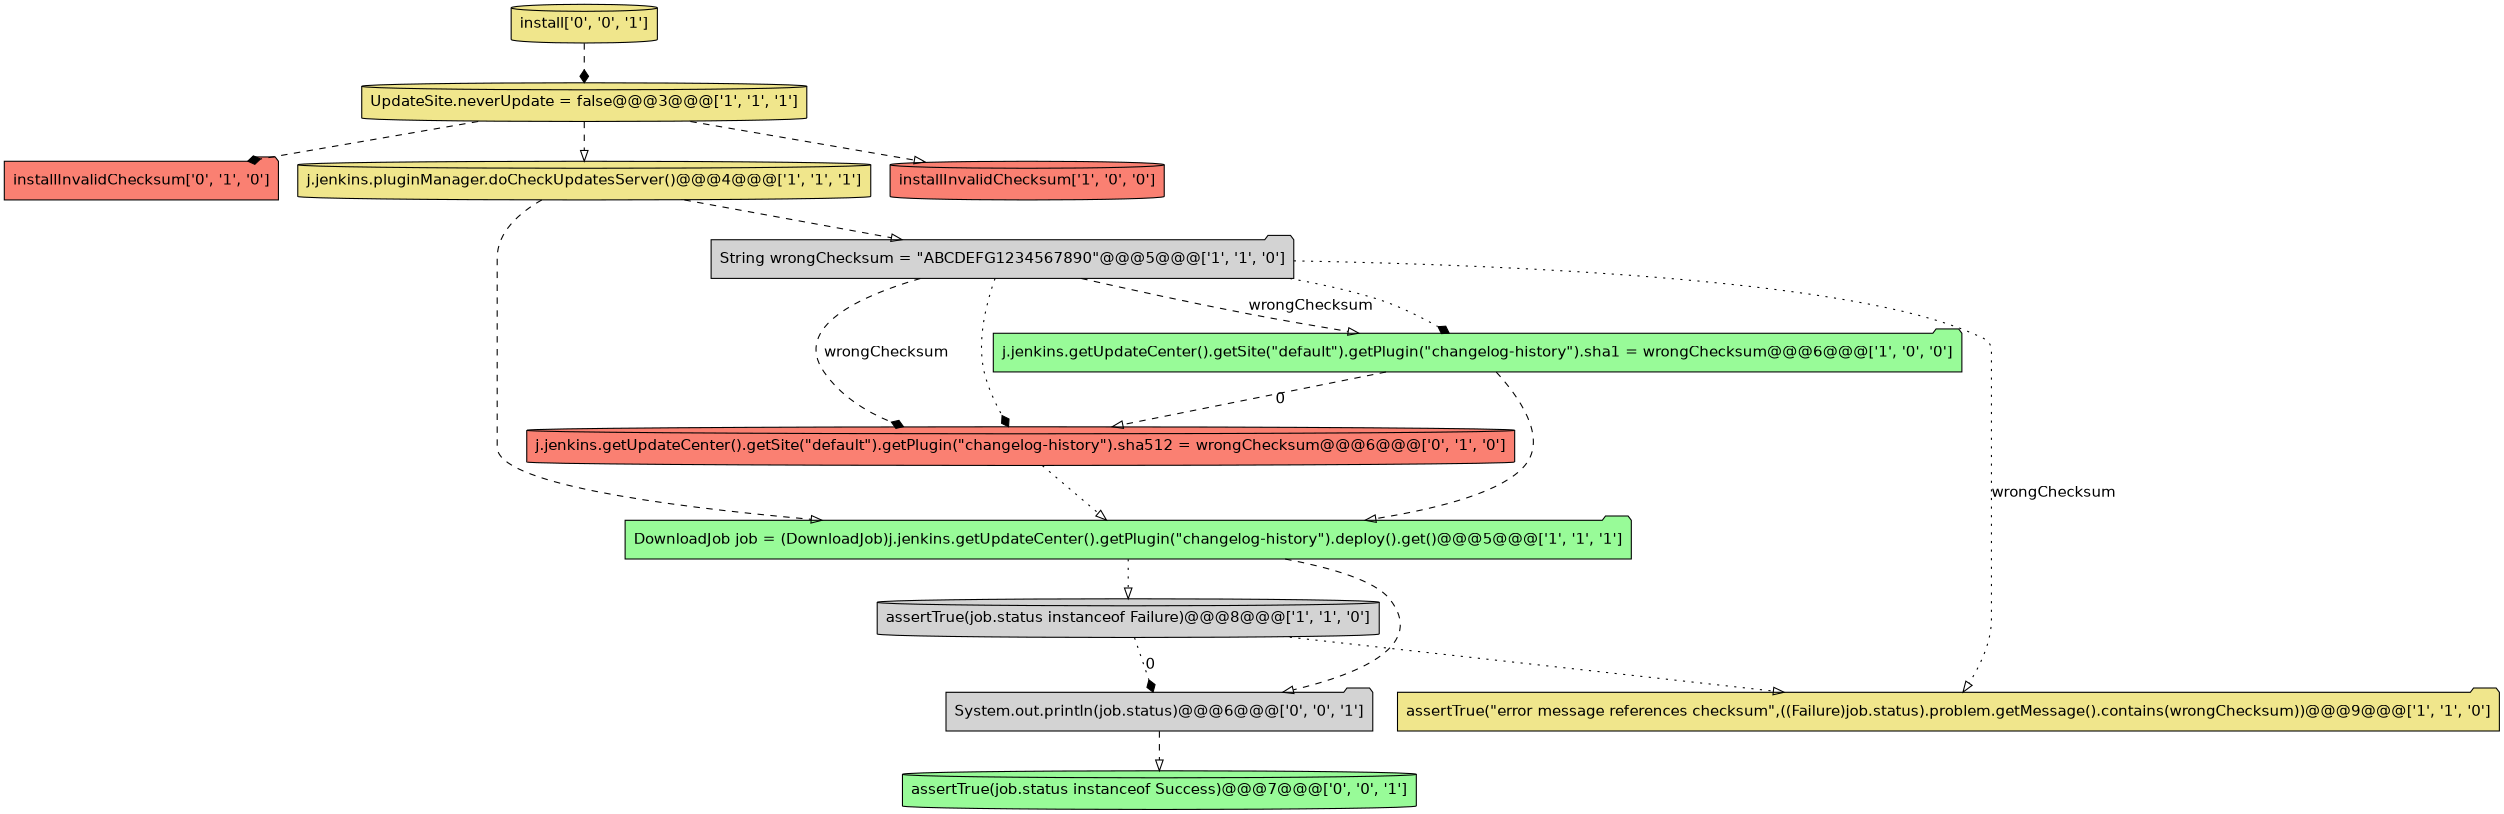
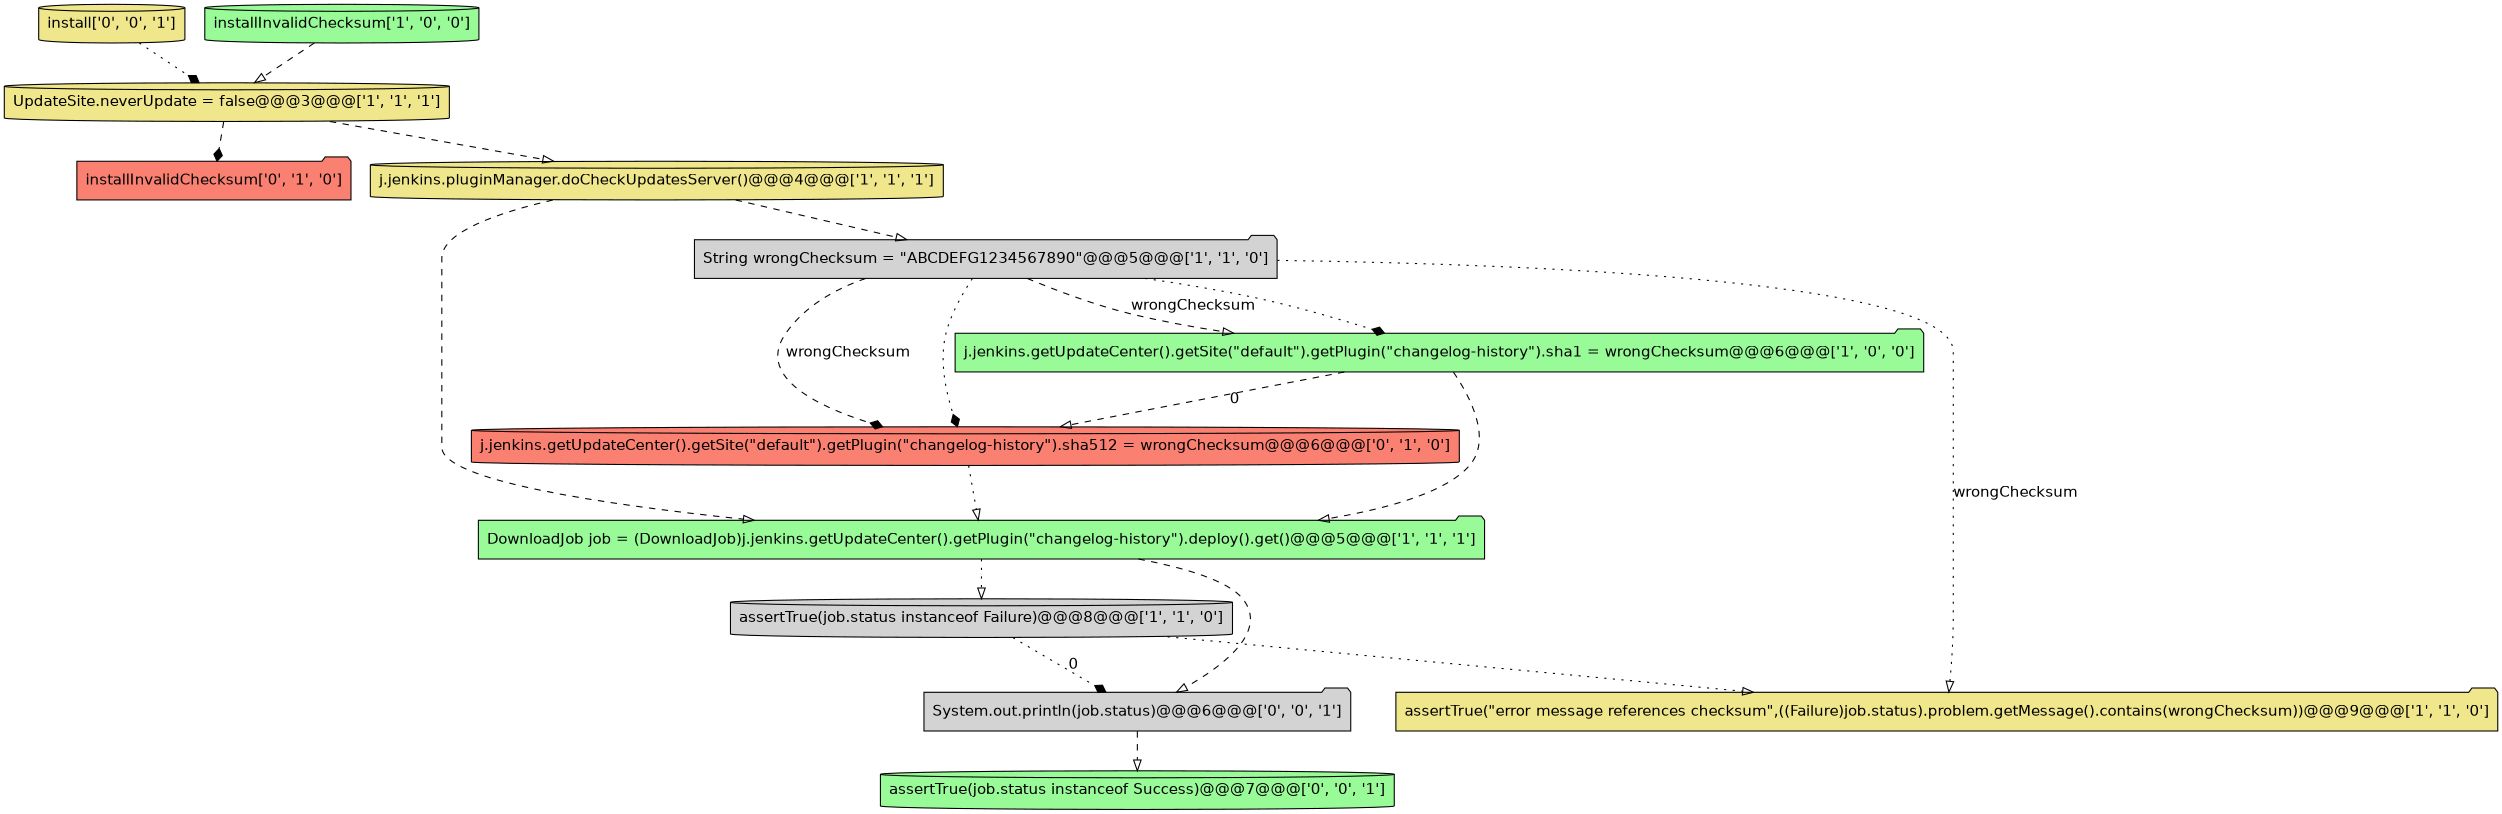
edge "install['0', '0', '1']" -> "UpdateSite.neverUpdate = false@@@3@@@['1', '1', '1']": style dashed -> dotted
edge "UpdateSite.neverUpdate = false@@@3@@@['1', '1', '1']" -> "installInvalidChecksum['1', '0', '0']": reversed
node "installInvalidChecksum['1', '0', '0']": fillcolor salmon -> palegreen
